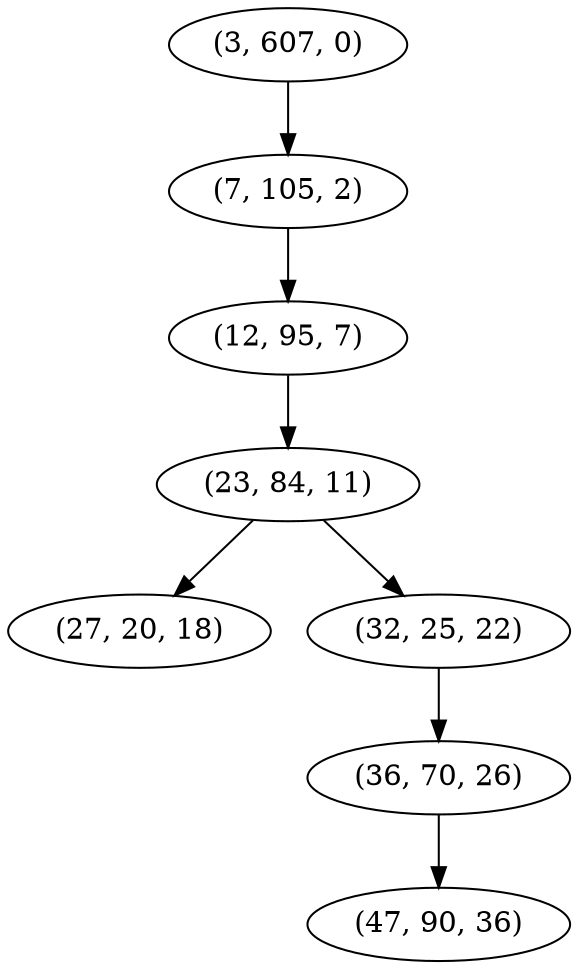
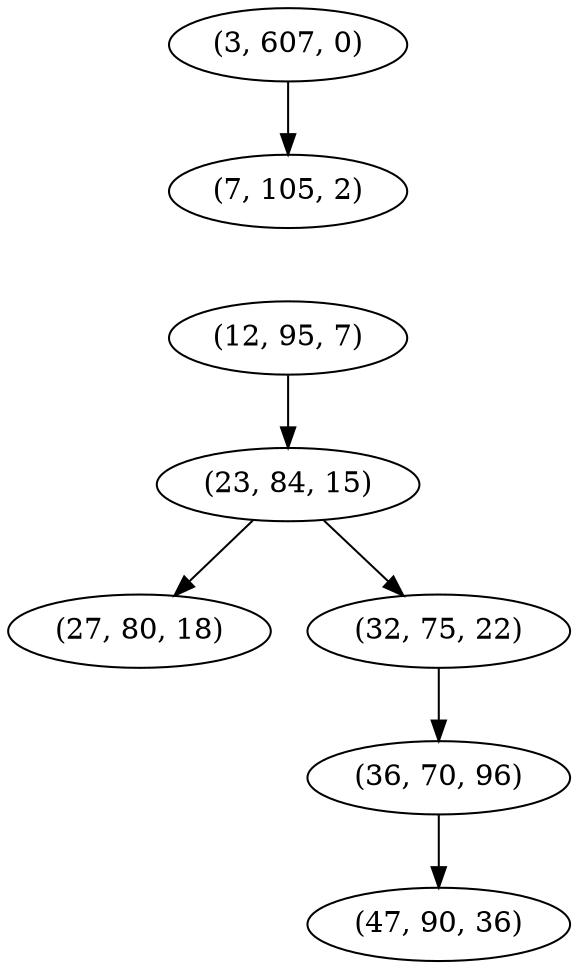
edge "(7, 105, 2)" -> "(12, 95, 7)": removed
node "(23, 84, 11)": label "(23, 84, 11)" -> "(23, 84, 15)"
node "(27, 20, 18)": label "(27, 20, 18)" -> "(27, 80, 18)"
node "(32, 25, 22)": label "(32, 25, 22)" -> "(32, 75, 22)"
node "(36, 70, 26)": label "(36, 70, 26)" -> "(36, 70, 96)"
